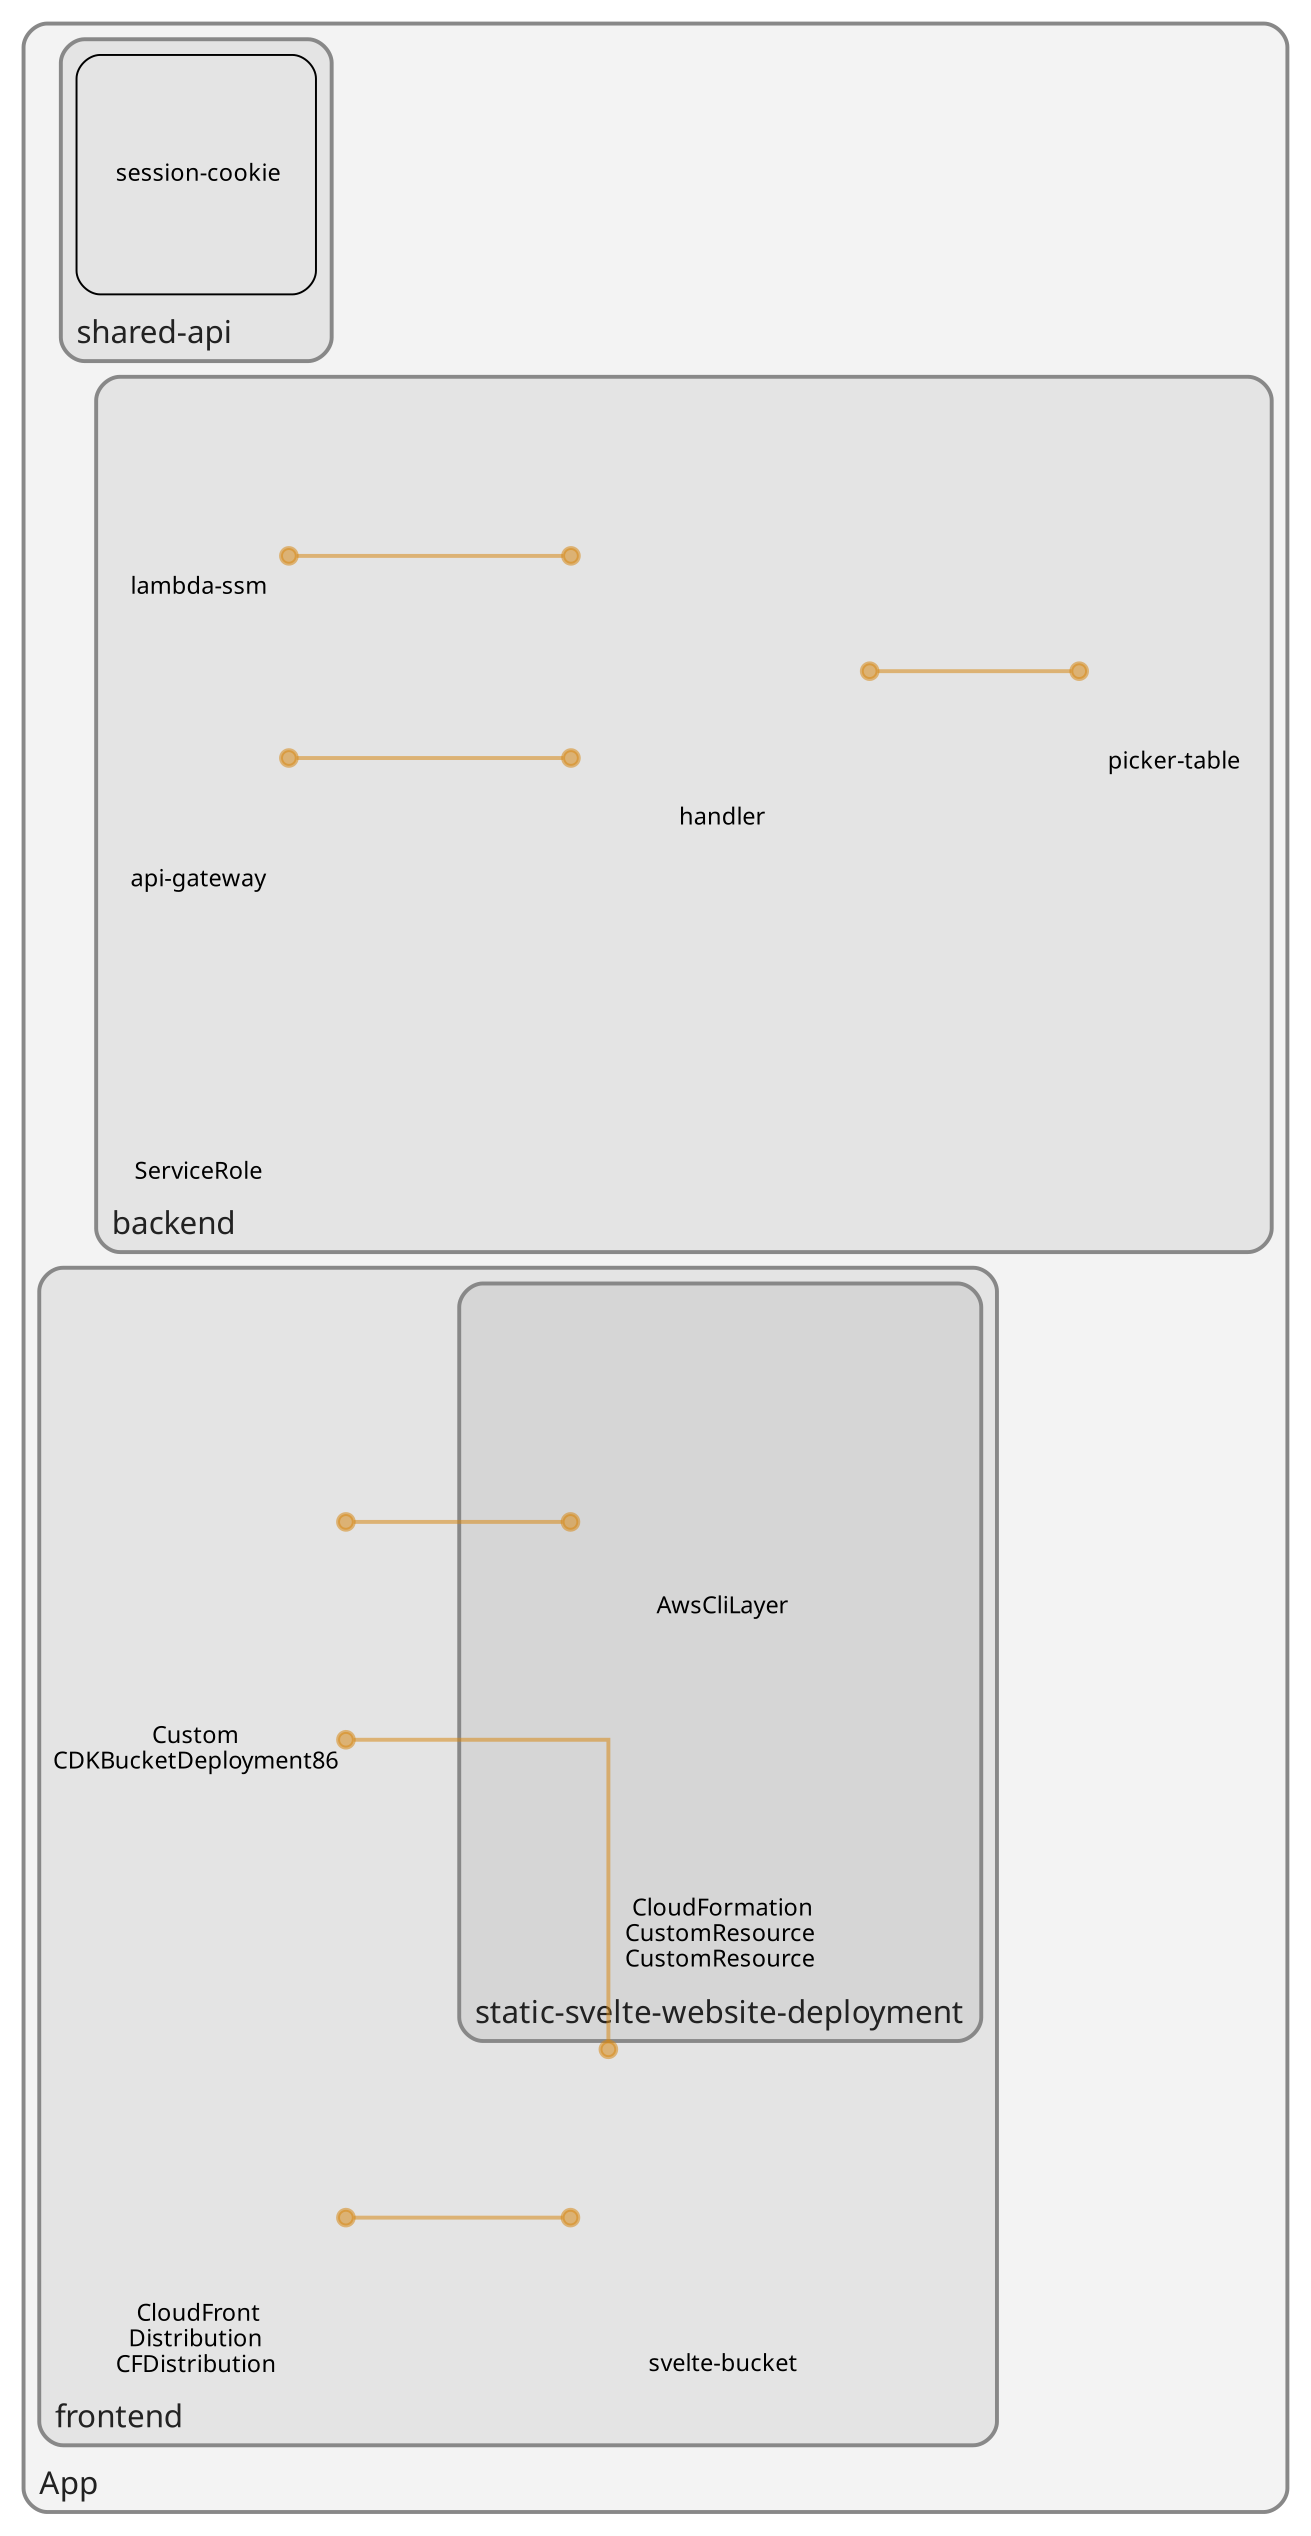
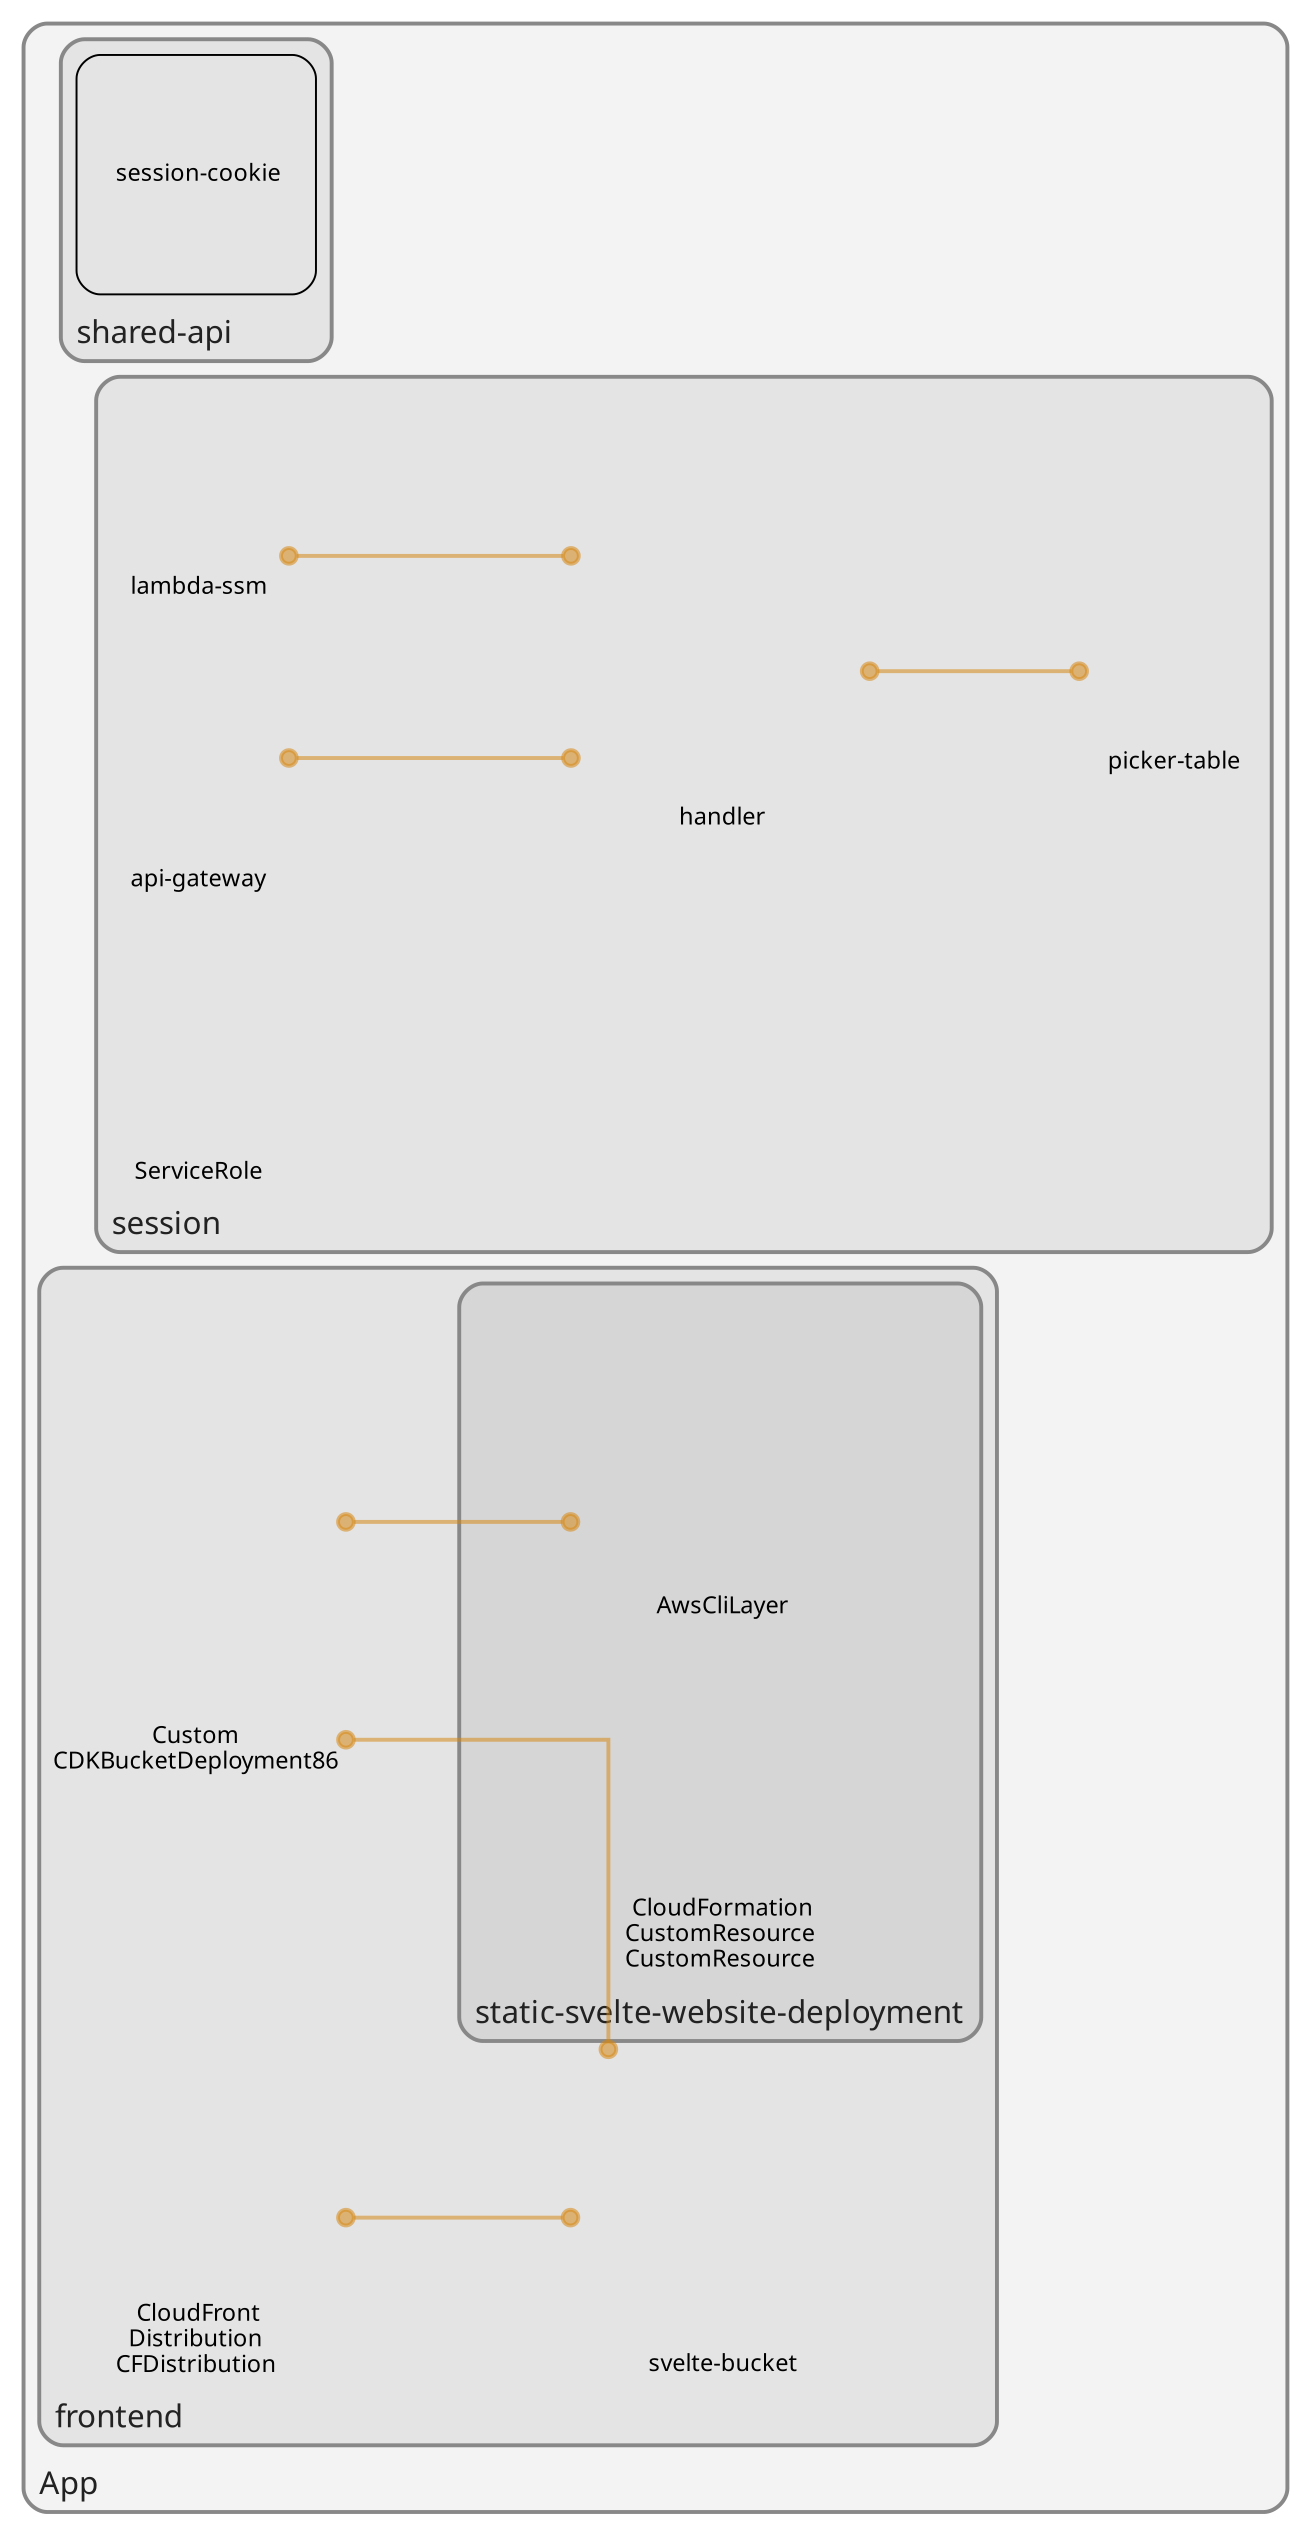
cluster "backend": label "backend" -> "session"
